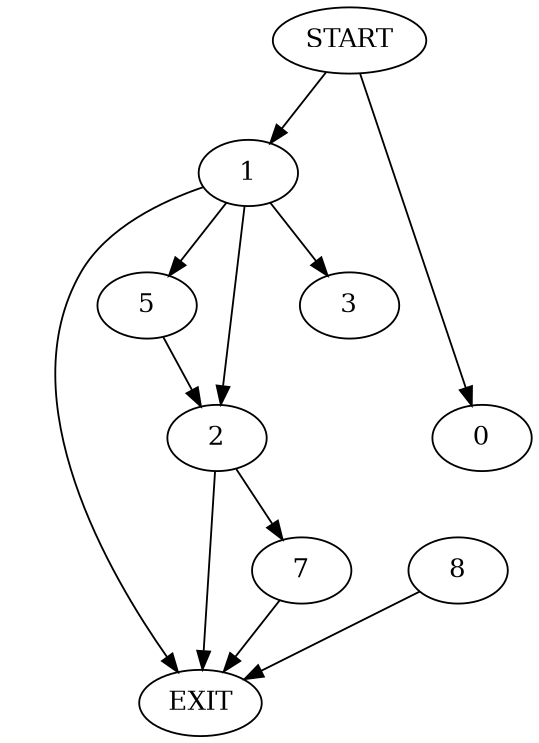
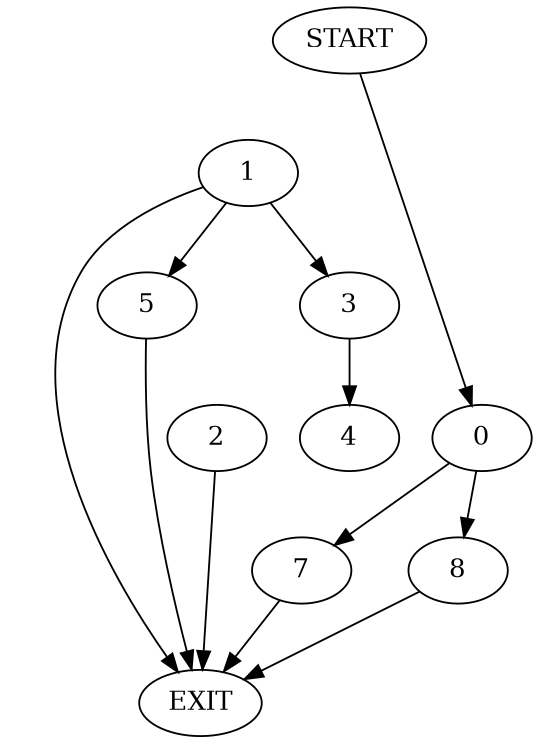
edge "START" -> "1": removed
edge "1" -> "2": removed
edge "5" -> "2": now "5" -> "EXIT"
node "4": added
edge "0" -> "8": added
edge "2" -> "7": now "0" -> "7"
